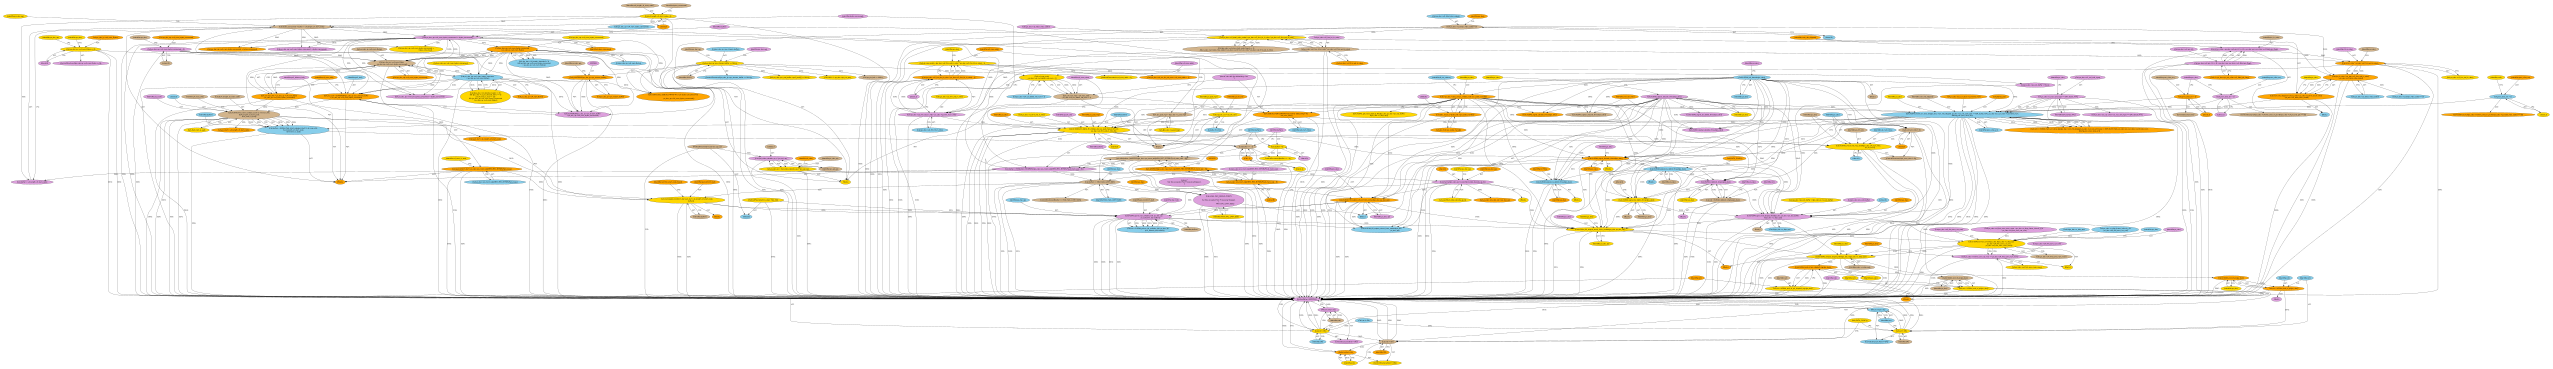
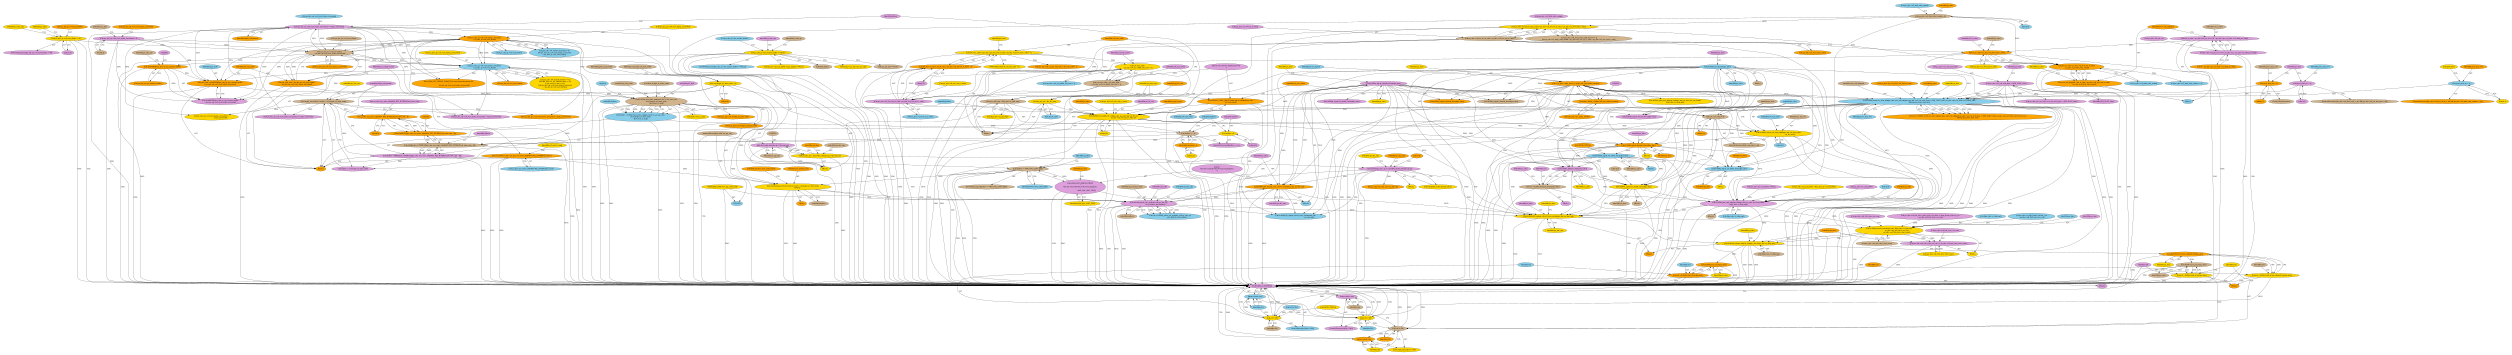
edge "(Call,bytes_consumed = buflen + u4_length_of_start_code)" -> "(Call,ps_dec_op->u4_num_bytes_consumed += bytes_consumed)": removed, label "DDG:"
edge "(Call,ps_dec_ip->pv_stream_buffer == NULL)" -> "(Call,ps_dec->ps_out_buffer = NULL)": removed, label "DDG:"
node "(Call,-1)": label "(Call,-1)" -> "(MethodParameterIn,-1)"
node "(ControlStructure,if(buflen == -1))": fillcolor gold -> plum
